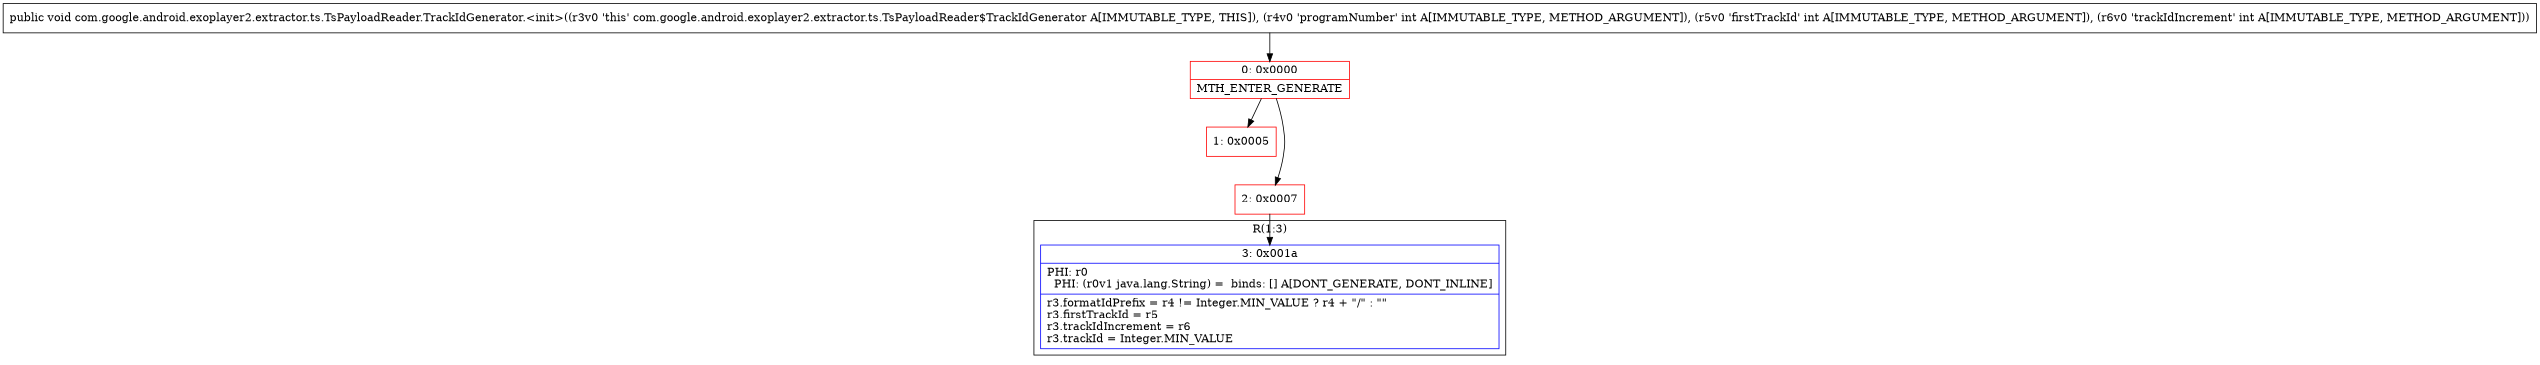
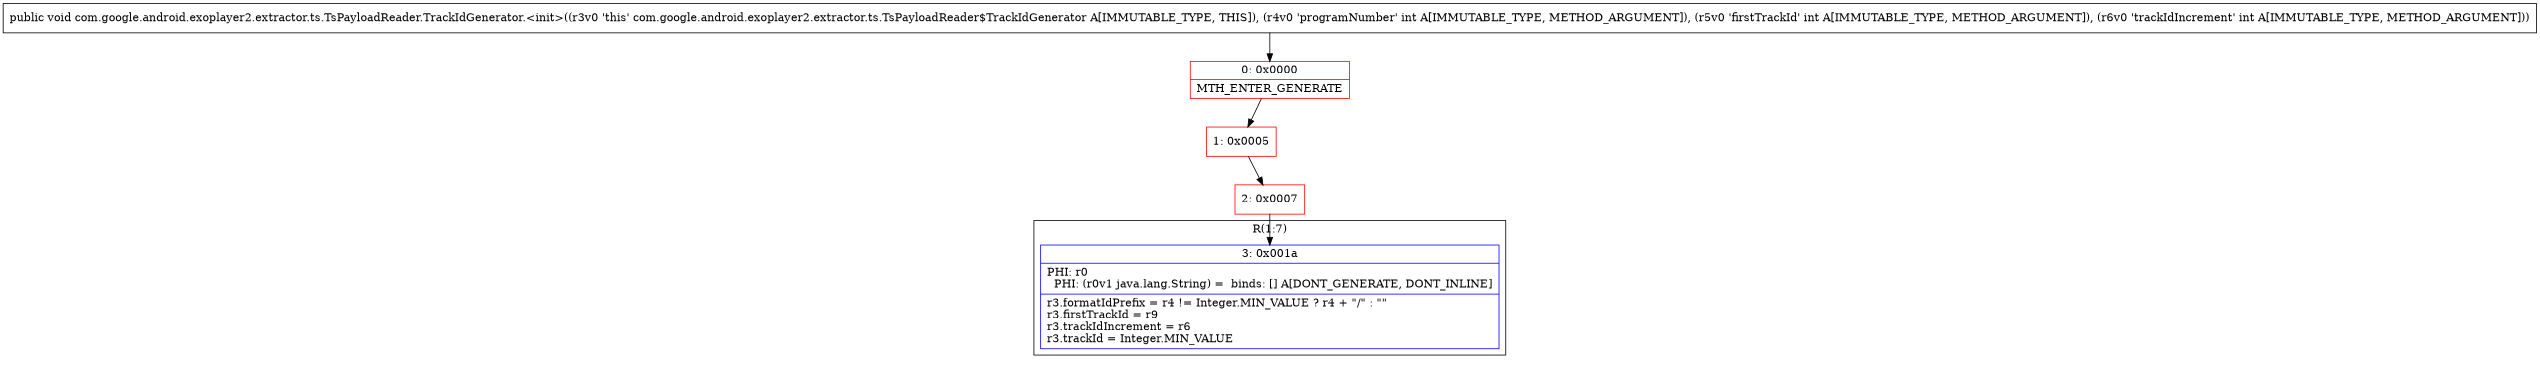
edge "0: 0x0000" -> "2: 0x0007": now "1: 0x0005" -> "2: 0x0007"
cluster "R(1:3)": label "R(1:3)" -> "R(1:7)"
node "3: 0x001a": text "r3.firstTrackId = r5" -> "r3.firstTrackId = r9"
